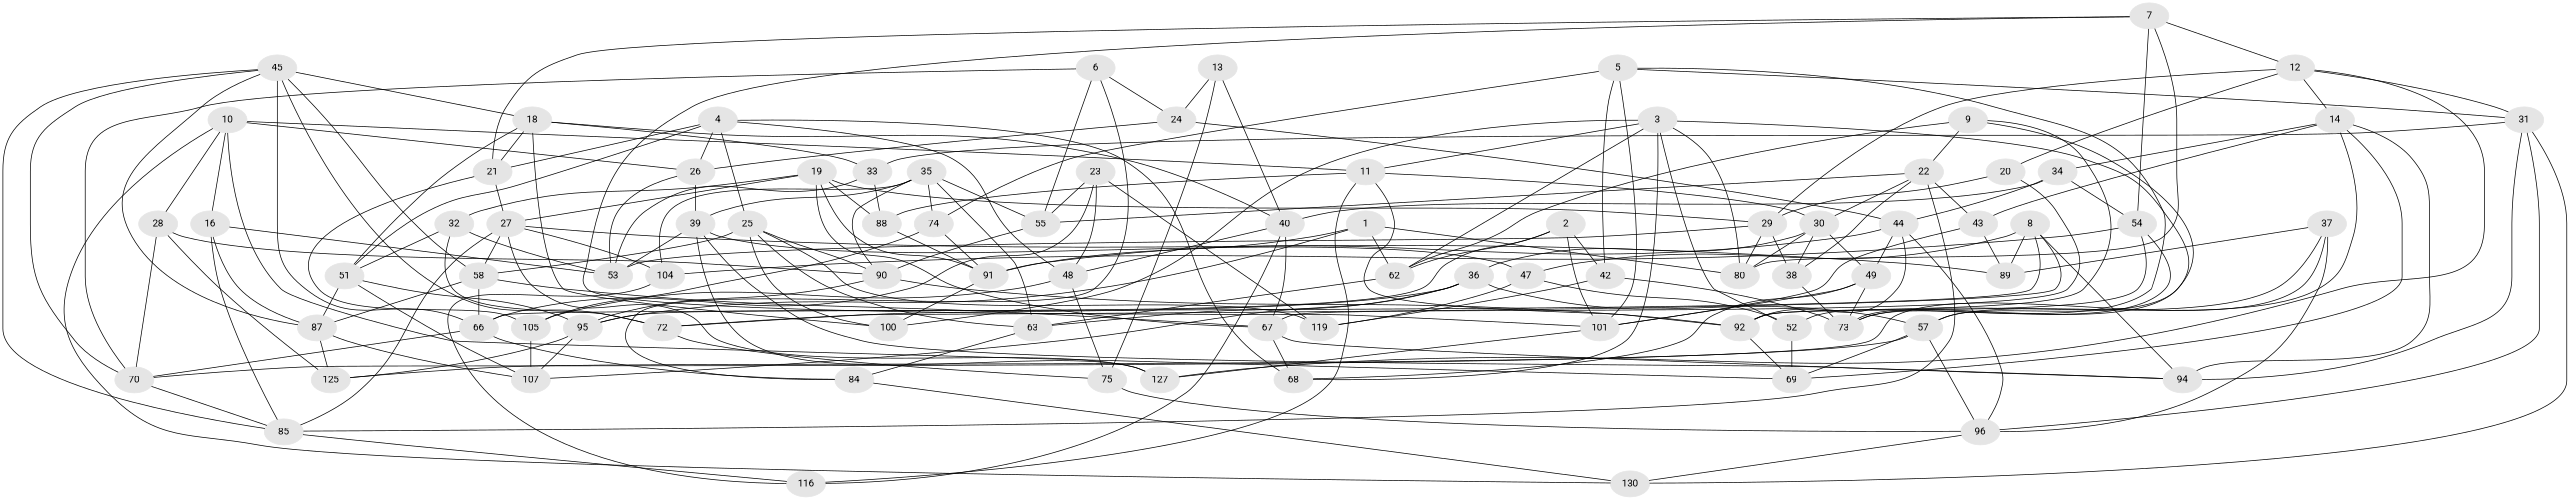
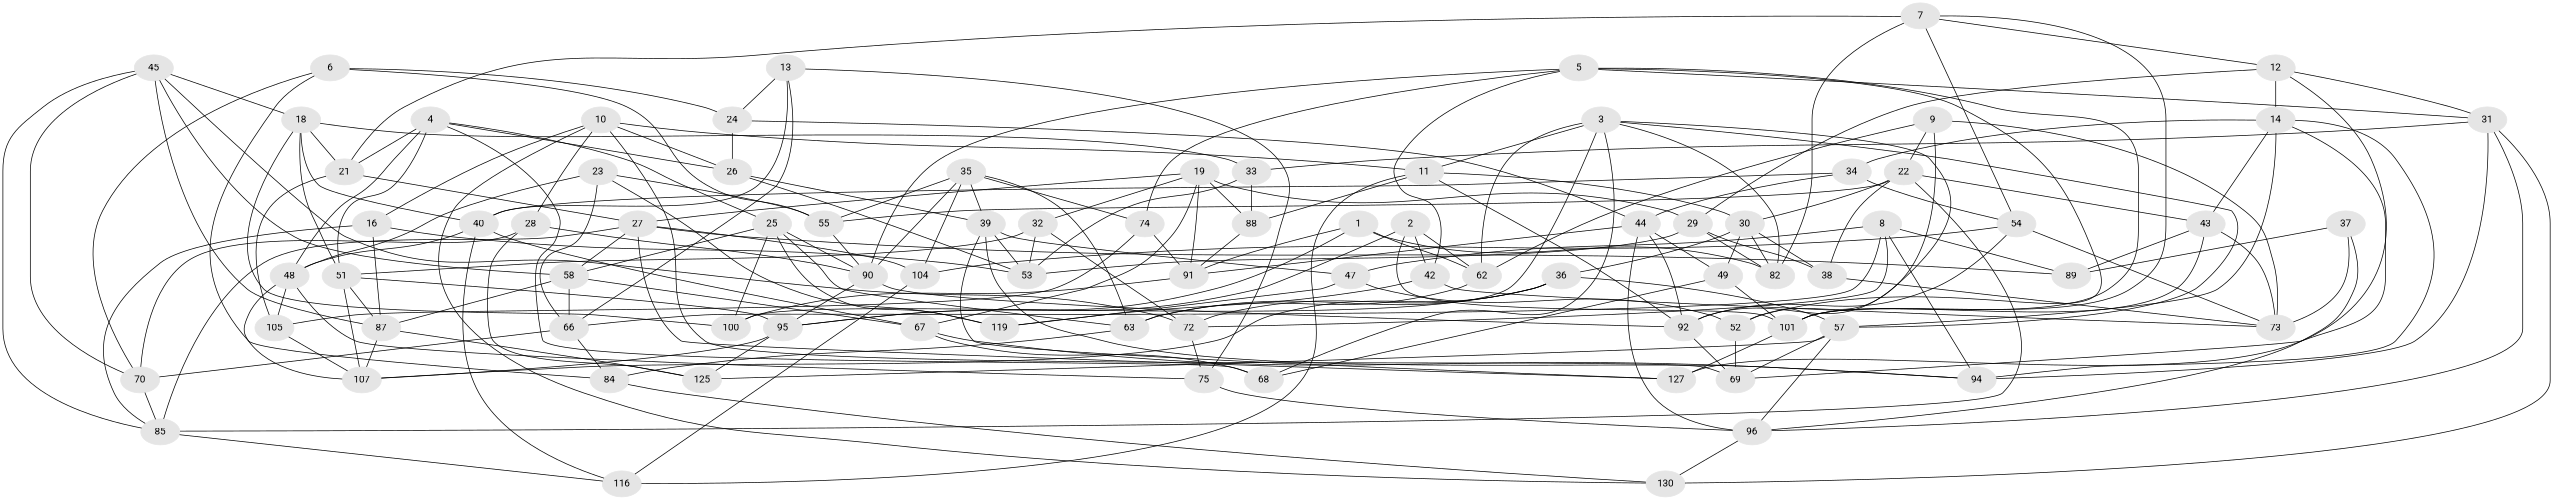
edge "5" -- "90": added
node "20": removed
edge "45" -- "66": now "13" -- "66"
node "80": label "80" -> "82"
edge "49" -- "73": now "43" -- "73"
edge "48" -- "107": added
edge "37" -- "70": removed
